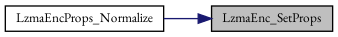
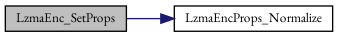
edge "LzmaEncProps_Normalize" -> "LzmaEnc_SetProps": reversed
